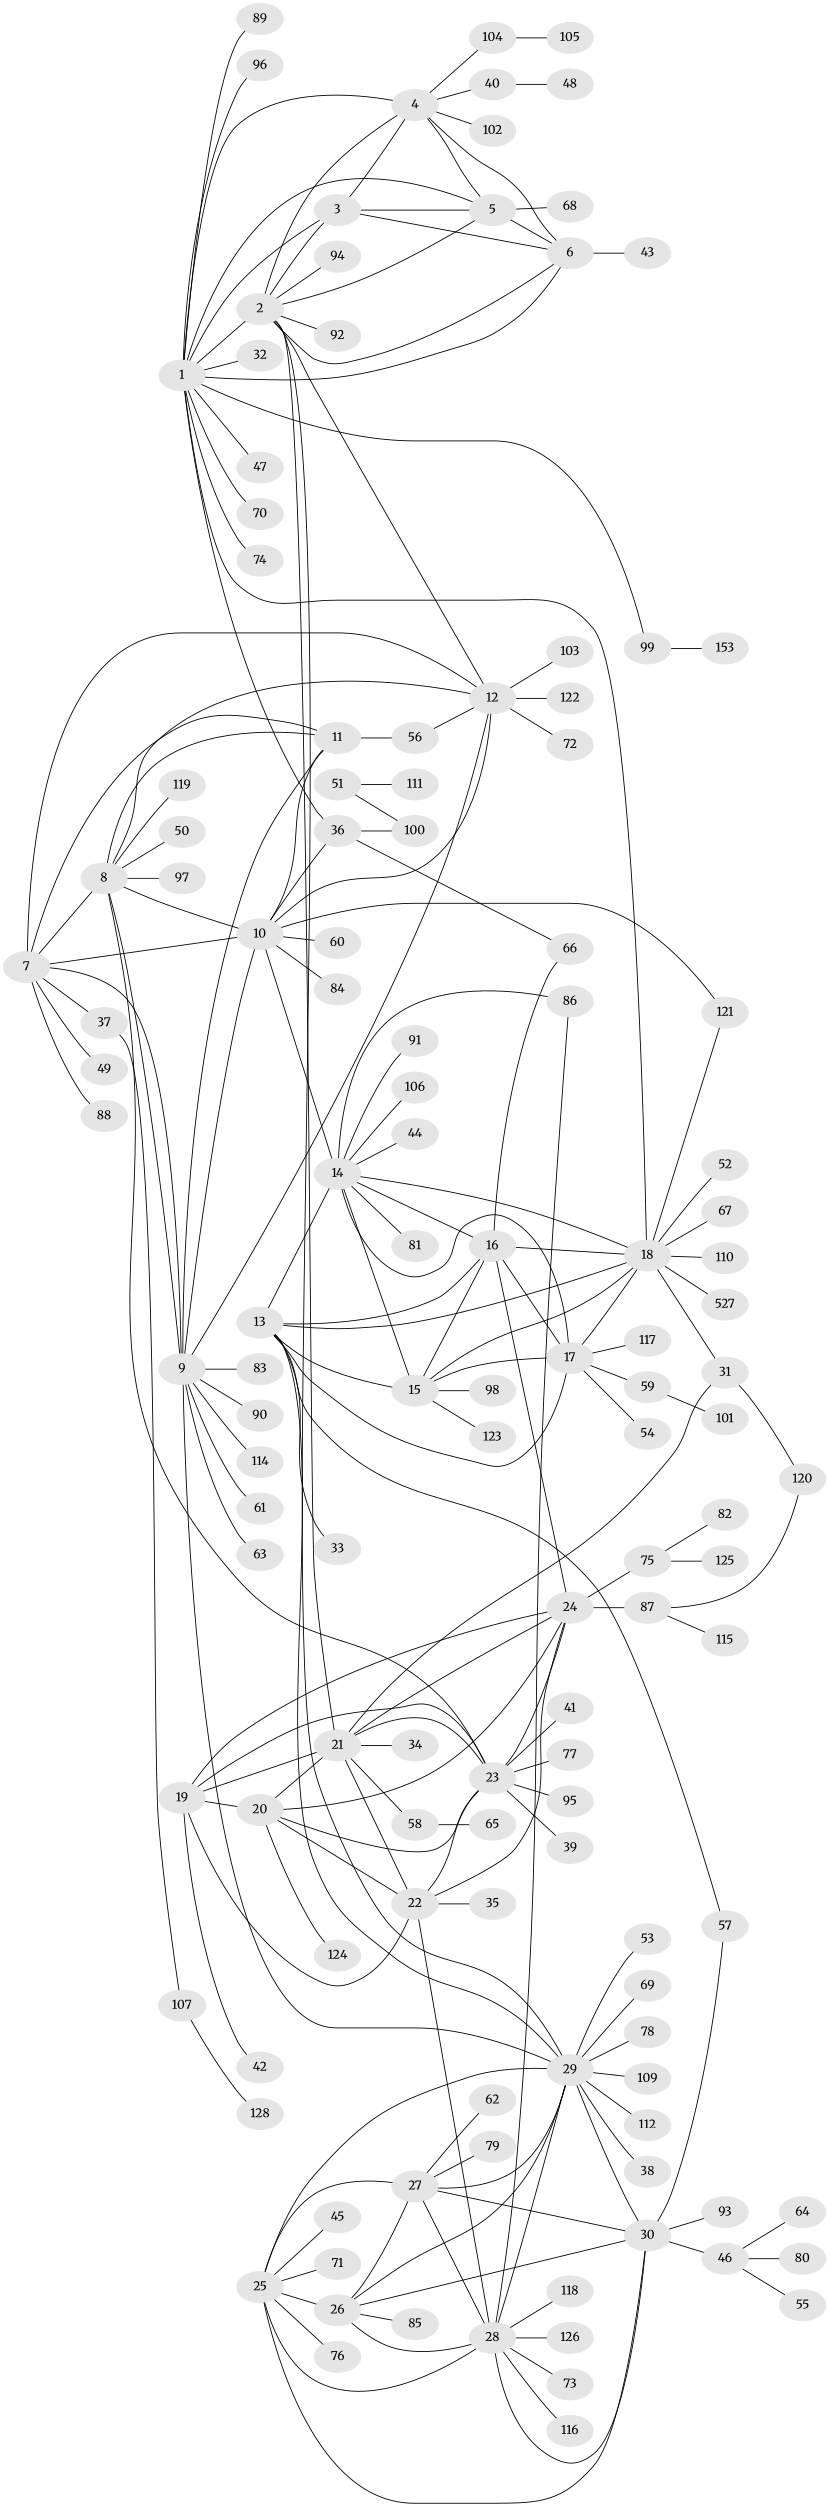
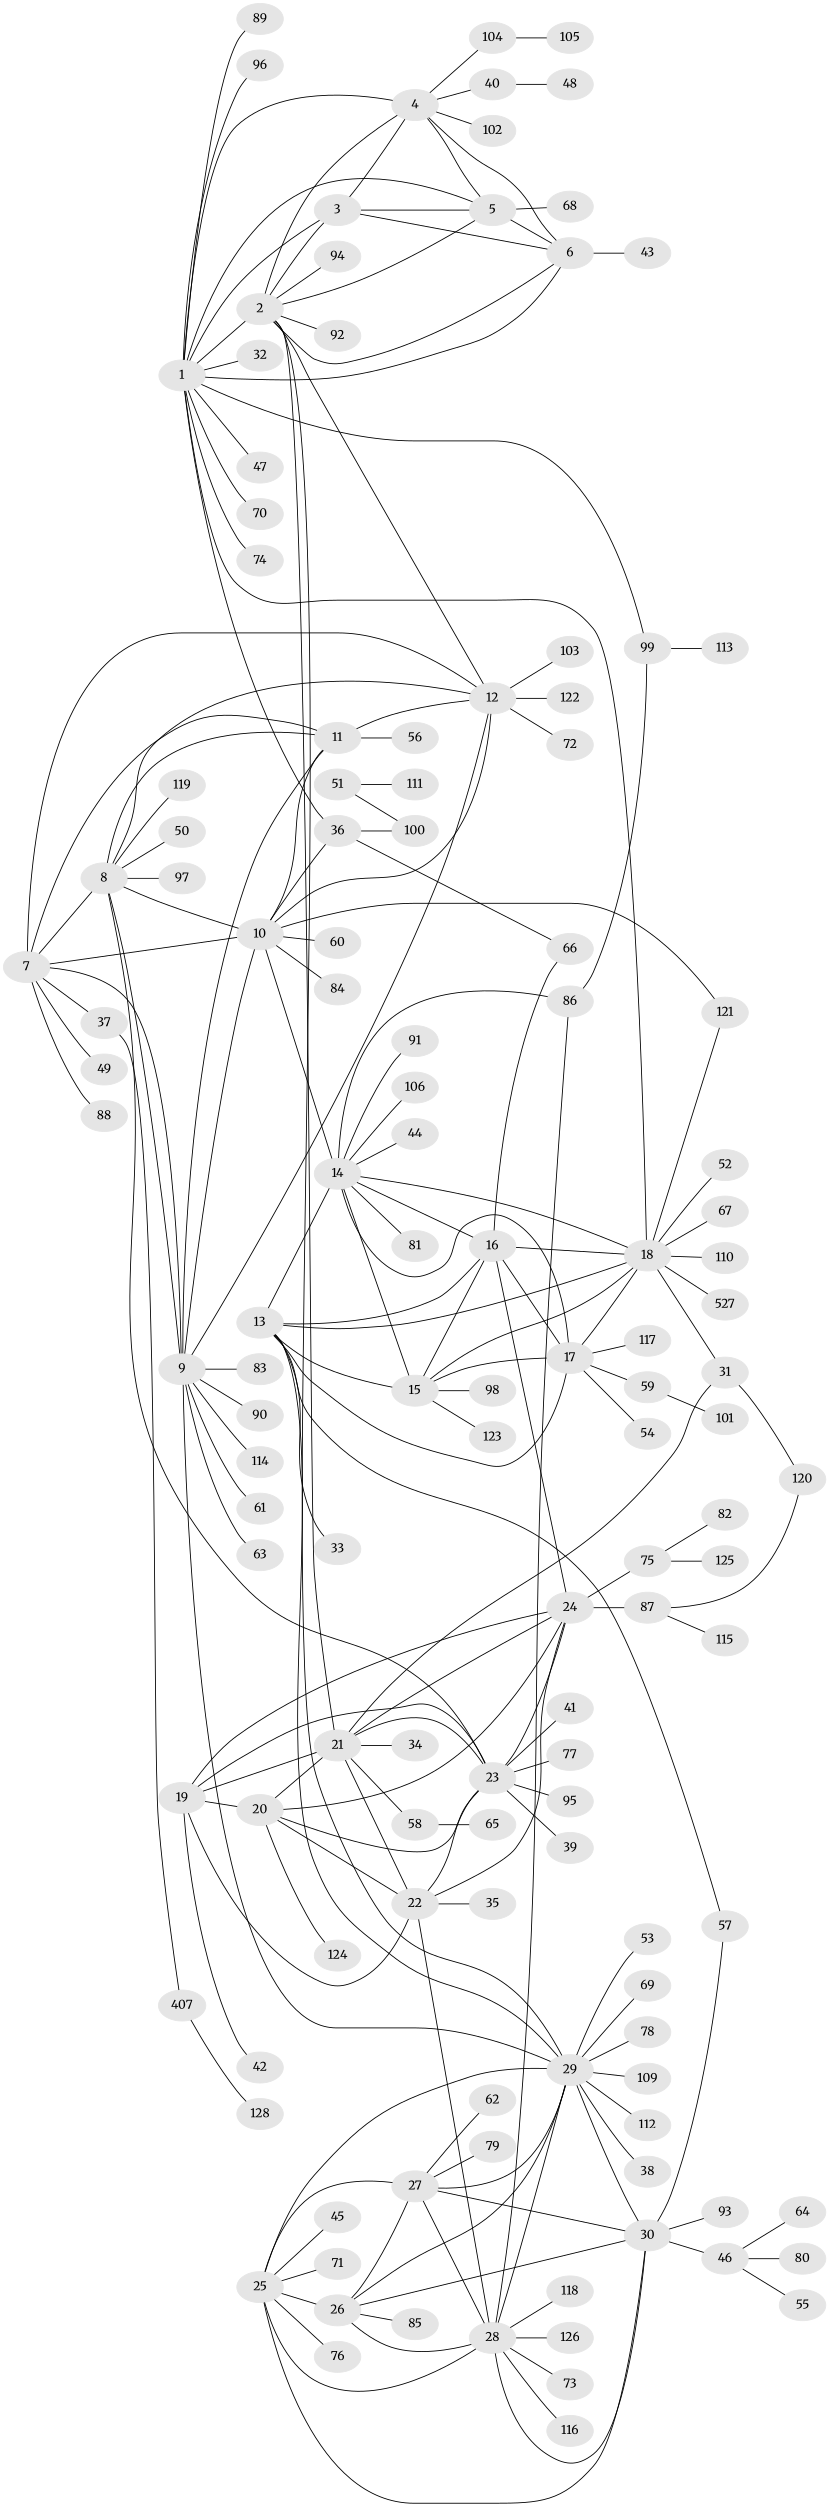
node "153": label "153" -> "113"
edge "12" -- "56": now "12" -- "11"
edge "99" -- "86": added
node "107": label "107" -> "407"
